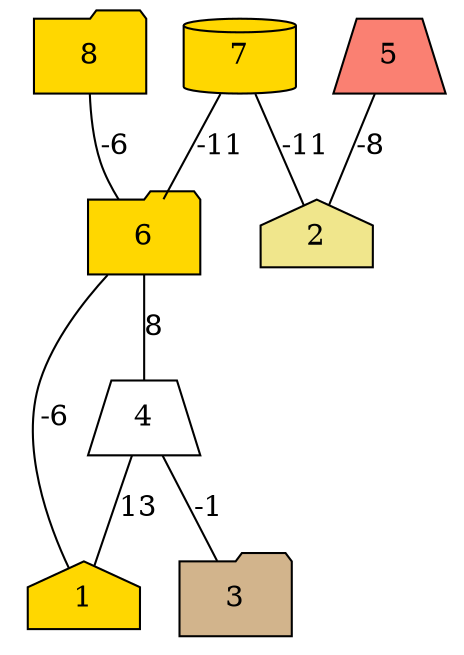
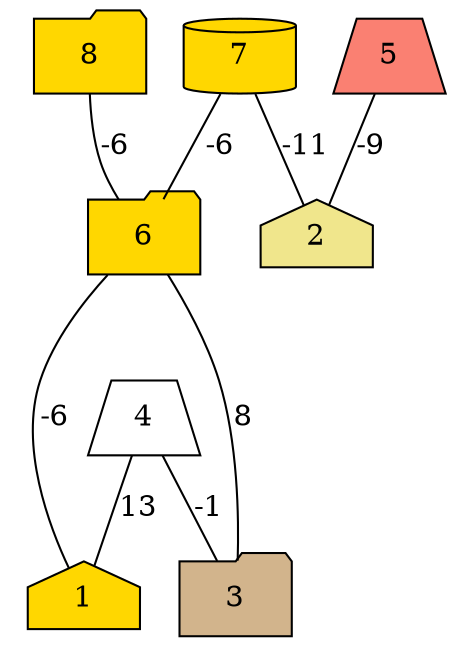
edge "7" -- "6": label "-11" -> "-6"
edge "5" -- "2": label "-8" -> "-9"
edge "6" -- "4": now "6" -- "3"
